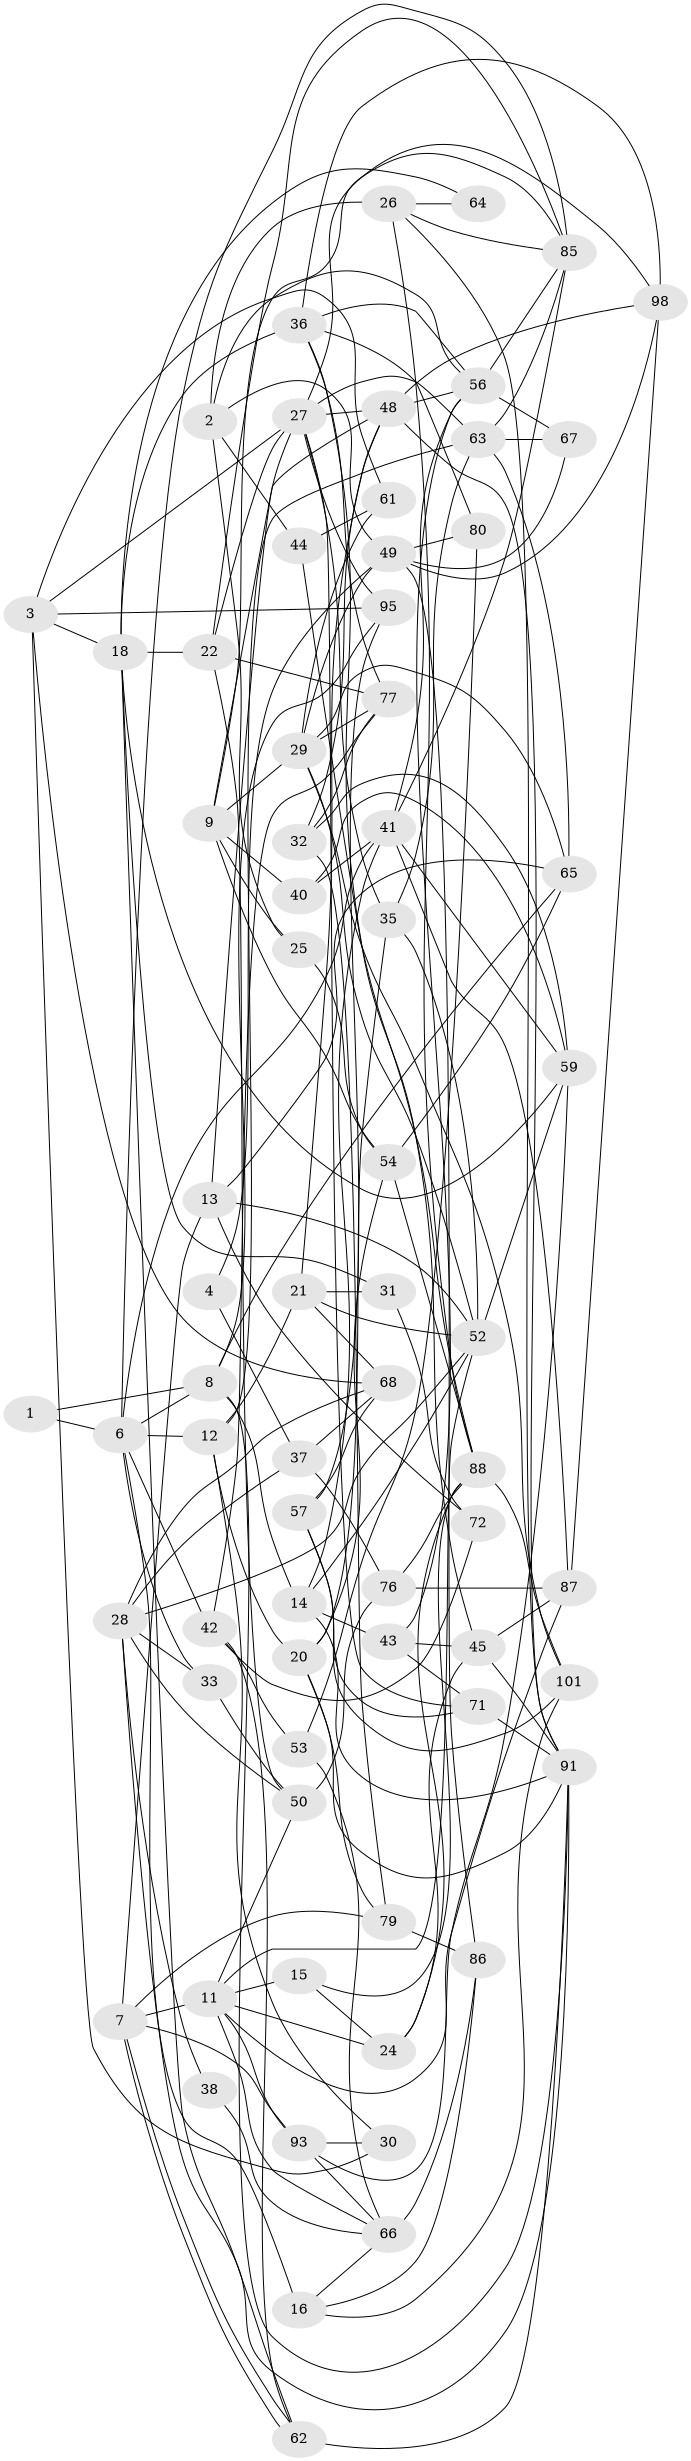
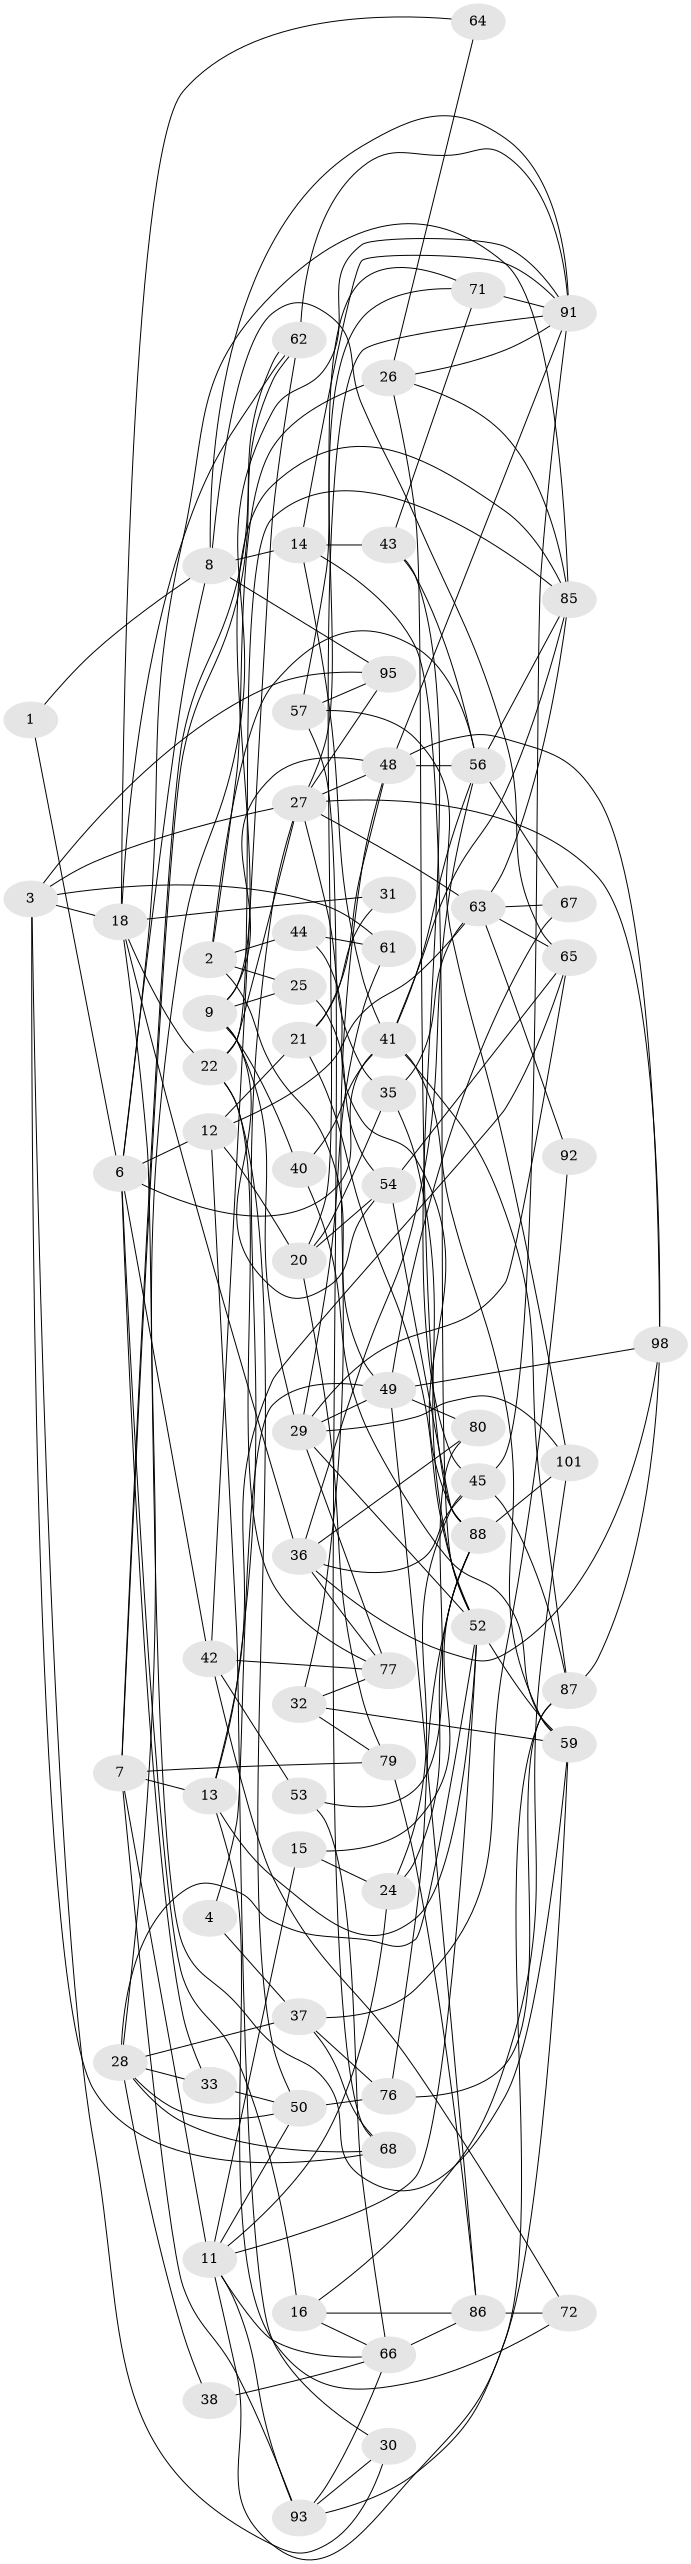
node "92": added
edge "21" -- "68": removed
edge "31" -- "72": now "86" -- "72"
